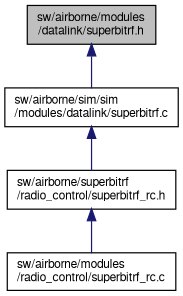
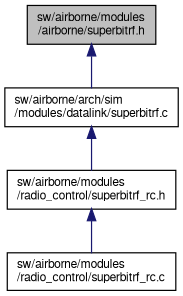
node "sw/airborne/modules /datalink/superbitrf.h": label "sw/airborne/modules /datalink/superbitrf.h" -> "sw/airborne/modules /airborne/superbitrf.h"
node "sw/airborne/sim/sim /modules/datalink/superbitrf.c": label "sw/airborne/sim/sim /modules/datalink/superbitrf.c" -> "sw/airborne/arch/sim /modules/datalink/superbitrf.c"
node "sw/airborne/superbitrf /radio_control/superbitrf_rc.h": label "sw/airborne/superbitrf /radio_control/superbitrf_rc.h" -> "sw/airborne/modules /radio_control/superbitrf_rc.h"
